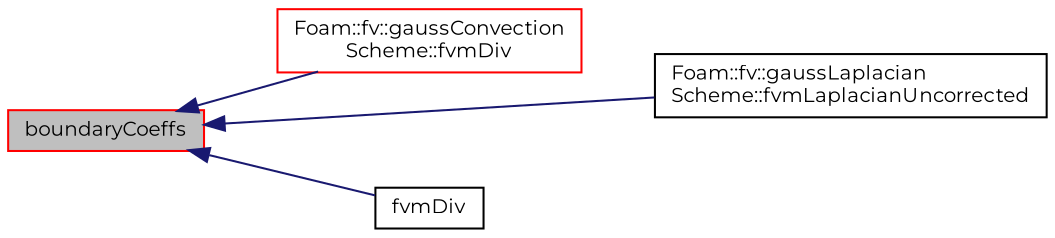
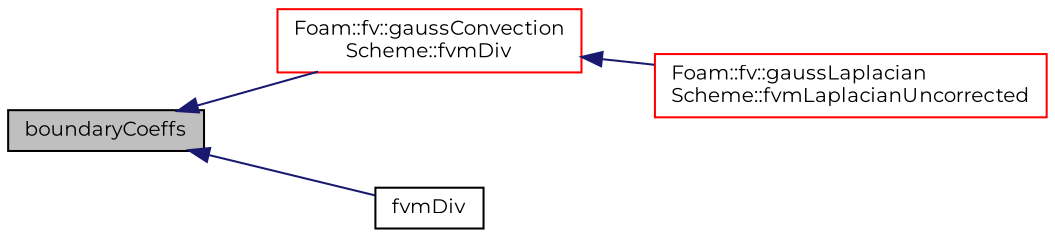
node "Foam::fv::gaussLaplacian Scheme::fvmLaplacianUncorrected": color black -> red
edge "Foam::fv::gaussLaplacian Scheme::fvmLaplacianUncorrected" -> "boundaryCoeffs": now "Foam::fv::gaussLaplacian Scheme::fvmLaplacianUncorrected" -> "Foam::fv::gaussConvection Scheme::fvmDiv"
node "boundaryCoeffs": color red -> black
